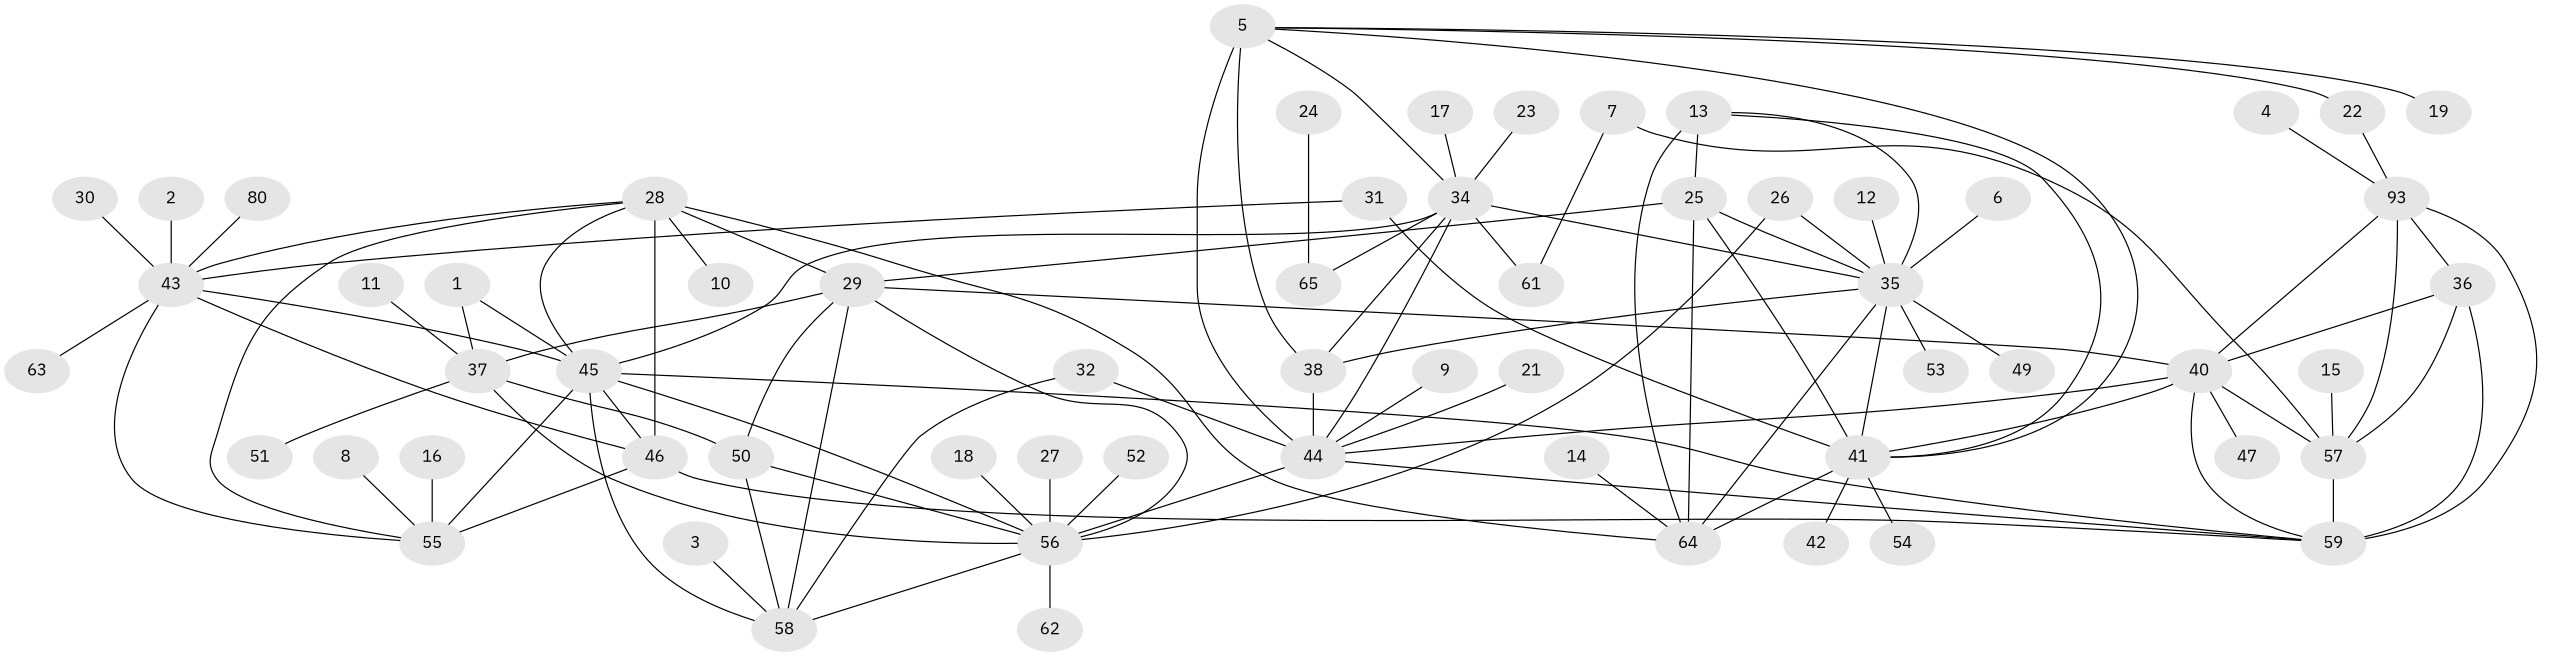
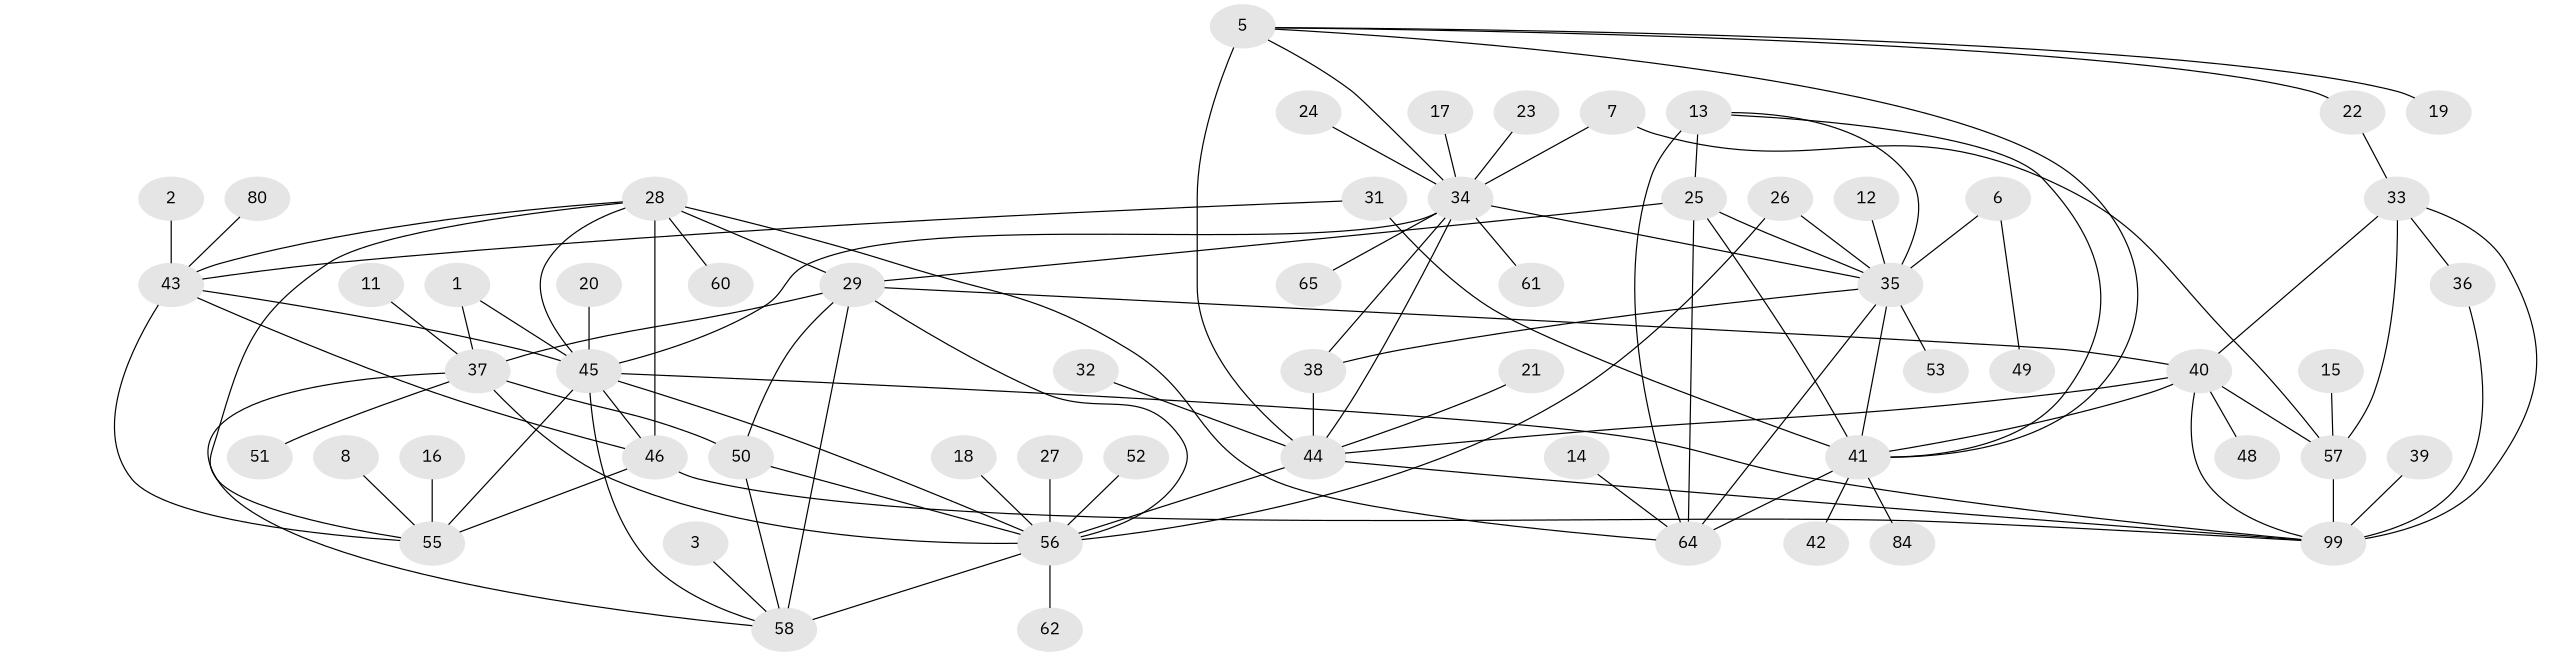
node "4": removed
edge "24" -- "65": now "24" -- "34"
node "30": removed
edge "7" -- "61": now "7" -- "34"
node "93": label "93" -> "33"
edge "5" -- "38": removed
node "20": added
node "10": label "10" -> "60"
edge "35" -- "49": now "6" -- "49"
edge "36" -- "40": removed
node "63": removed
node "9": removed
edge "36" -- "57": removed
node "47": label "47" -> "48"
node "39": added
edge "32" -- "58": now "37" -- "58"
node "54": label "54" -> "84"
node "59": label "59" -> "99"
